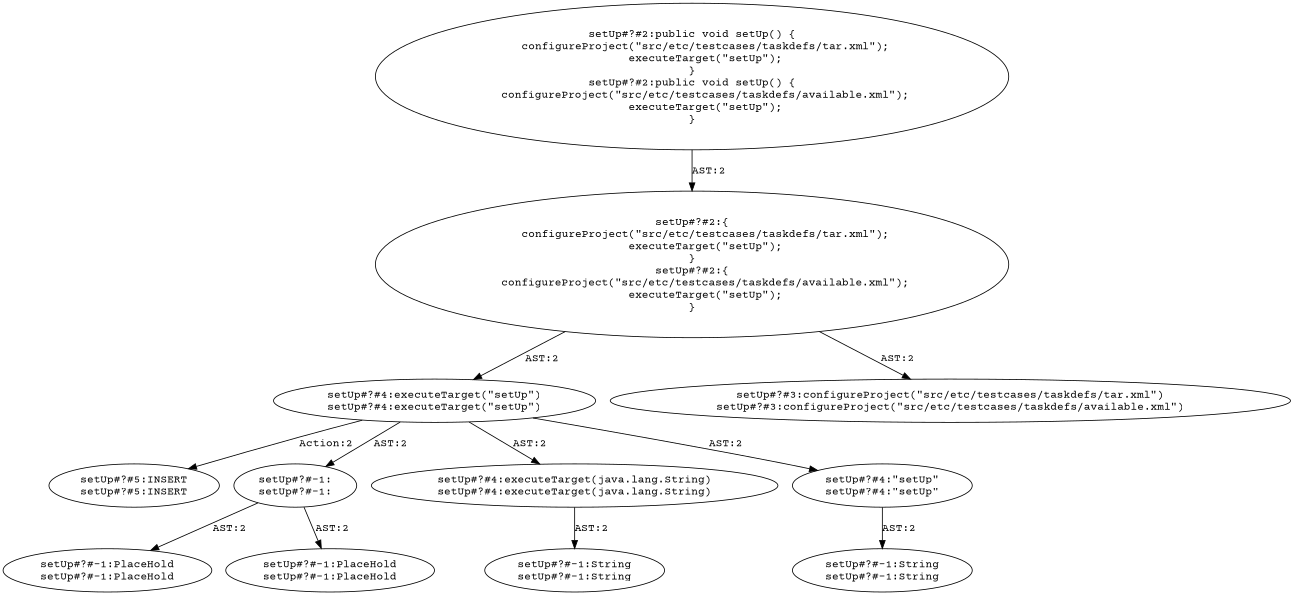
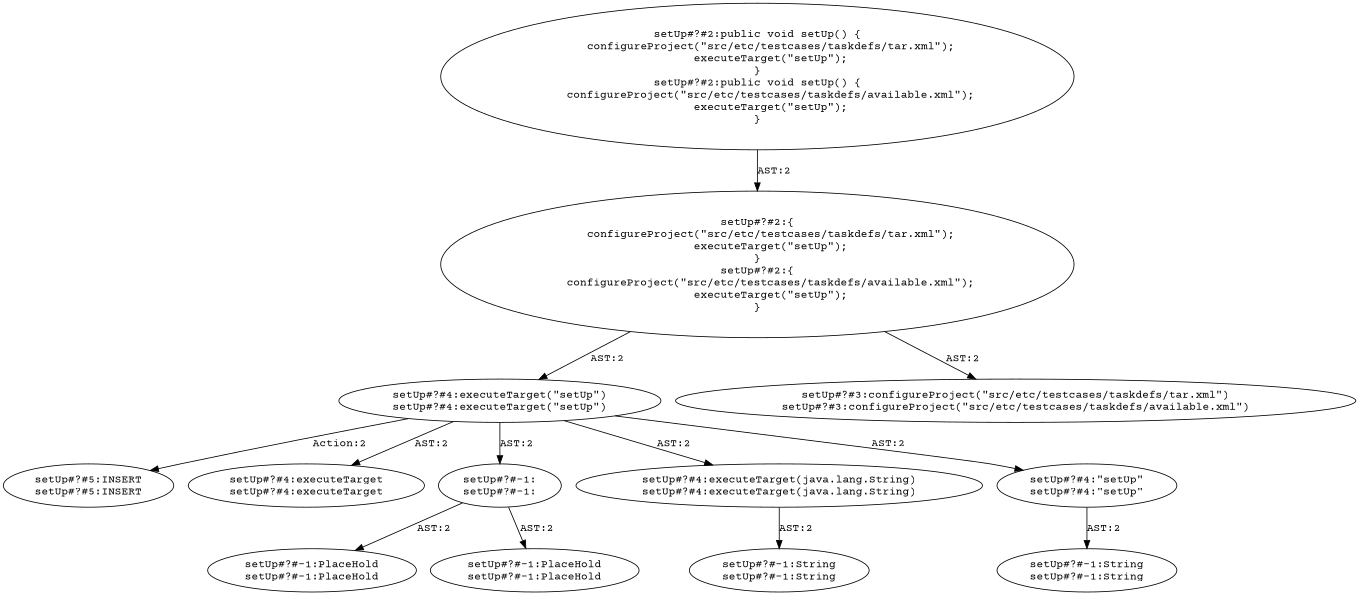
node "setUp#?#4:executeTarget setUp#?#4:executeTarget": added
